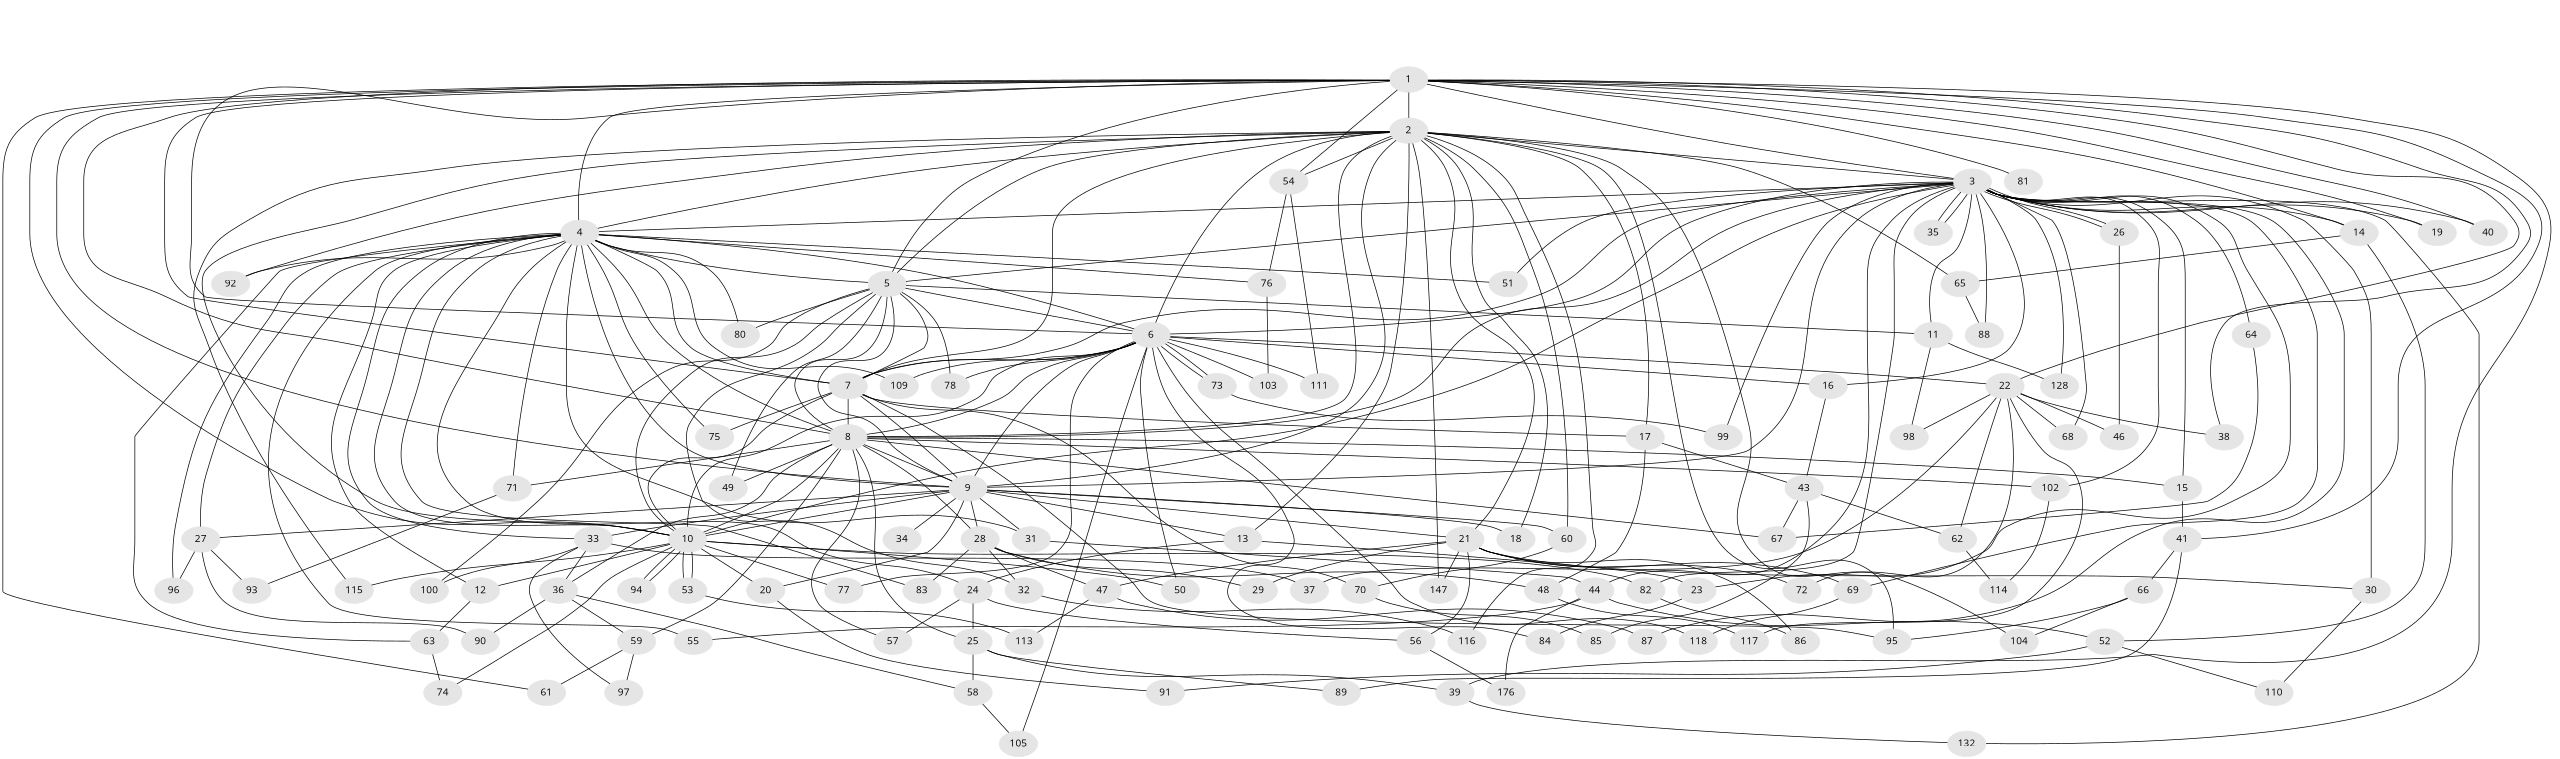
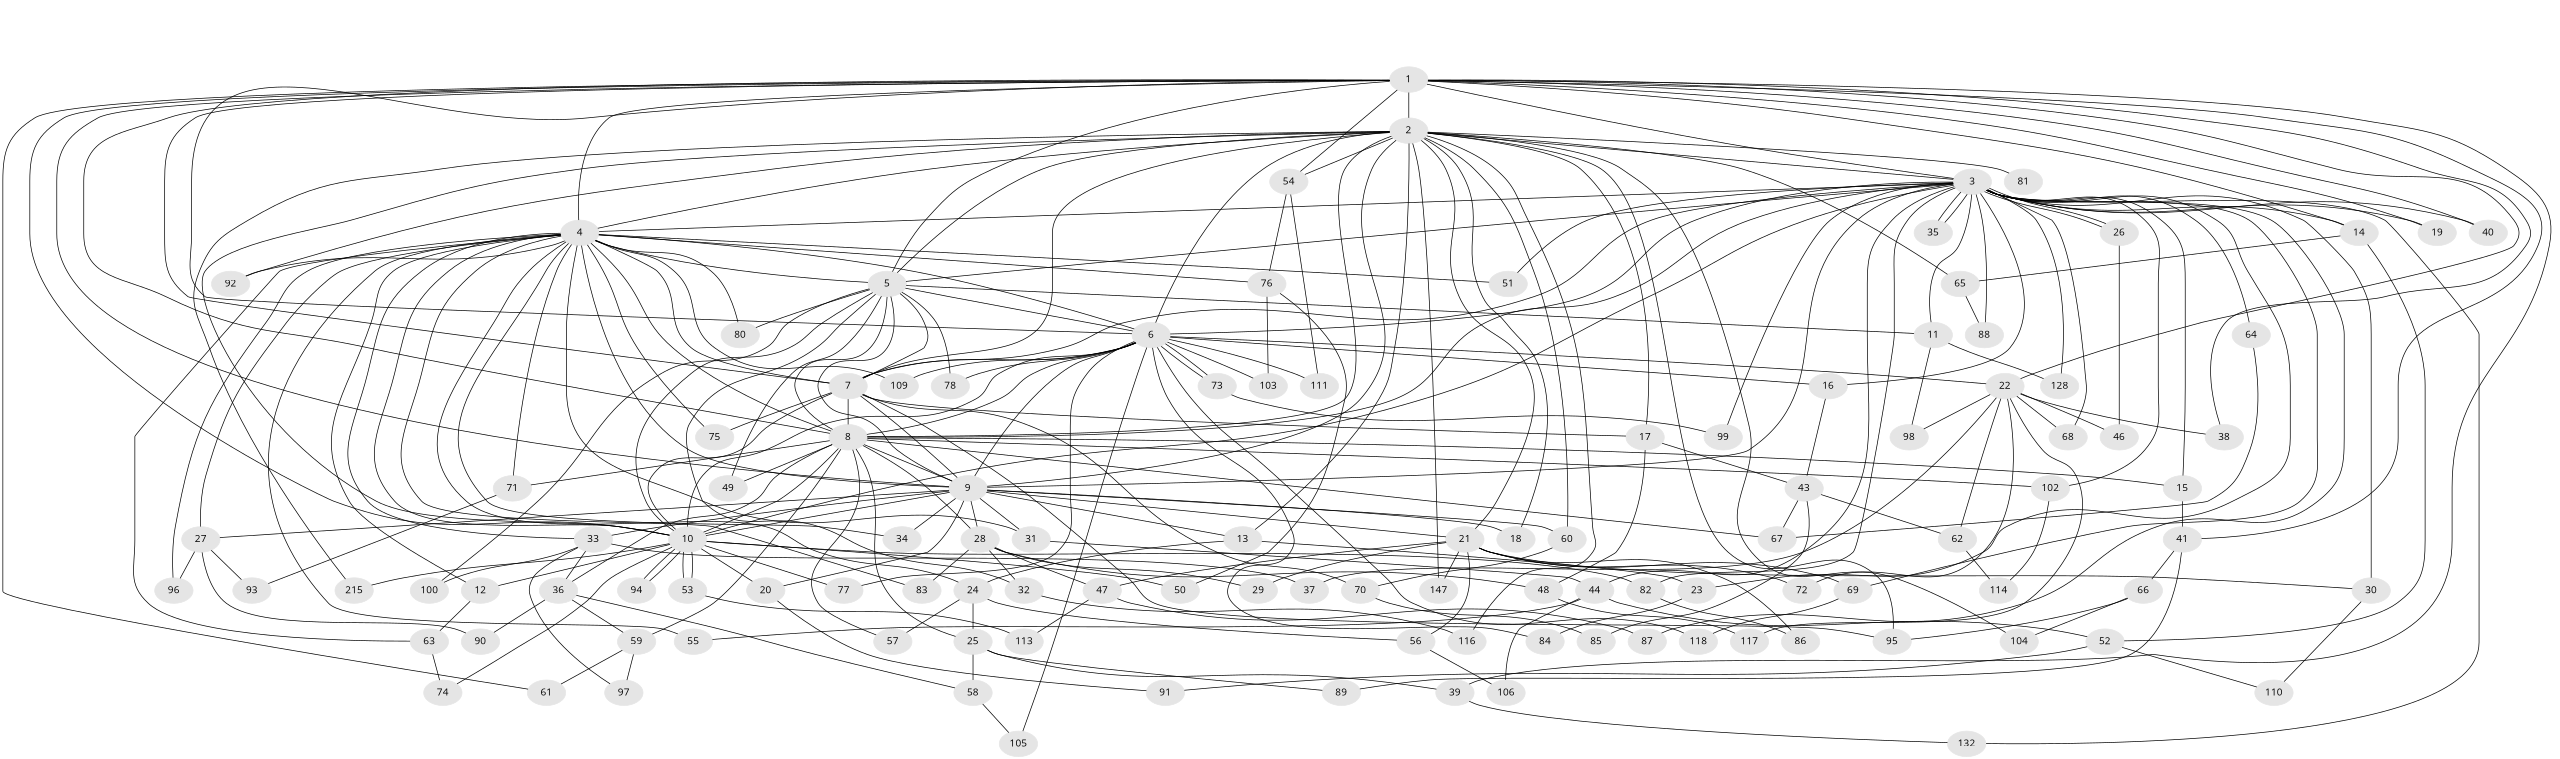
edge "1" -- "81": now "2" -- "81"
edge "6" -- "50": now "76" -- "50"
edge "4" -- "34": added
node "115": label "115" -> "215"
node "176": label "176" -> "106"
